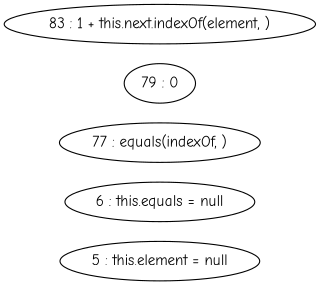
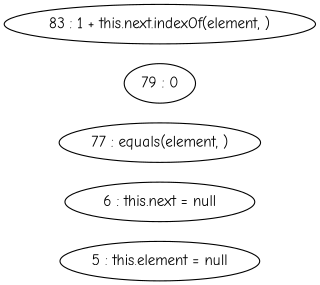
node "77 : equals(indexOf, )": label "77 : equals(indexOf, )" -> "77 : equals(element, )"
node "6 : this.equals = null": label "6 : this.equals = null" -> "6 : this.next = null"
